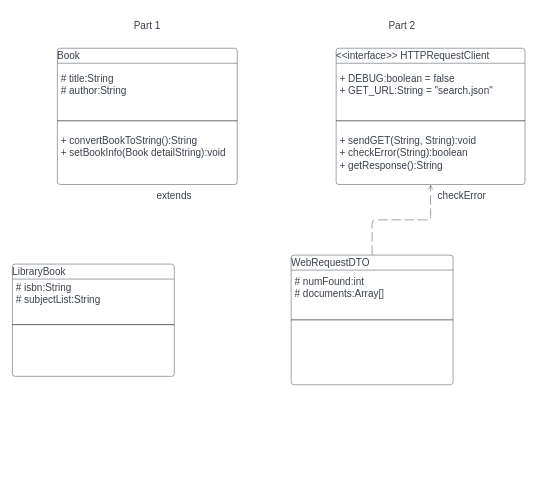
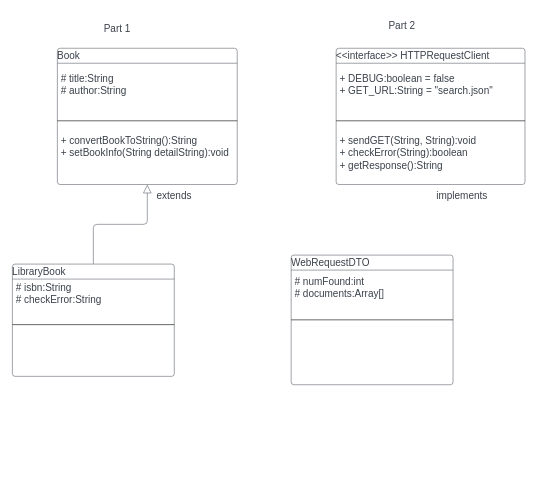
node "Part 1": moved (147, 26) -> (117, 29)
node "+ convertBookToString():String + setBookInfo(Book detailString):void": label "+ convertBookToString():String + setBookInfo(Book detailString):void" -> "+ convertBookToString():String + setBookInfo(String detailString):void"
node "checkError": label "checkError" -> "implements"
edge "WebRequestDTO" -> "<<interface>> HTTPRequestClient": removed
edge "LibraryBook" -> "Book": added
node "# isbn:String # subjectList:String": label "# isbn:String # subjectList:String" -> "# isbn:String # checkError:String"
